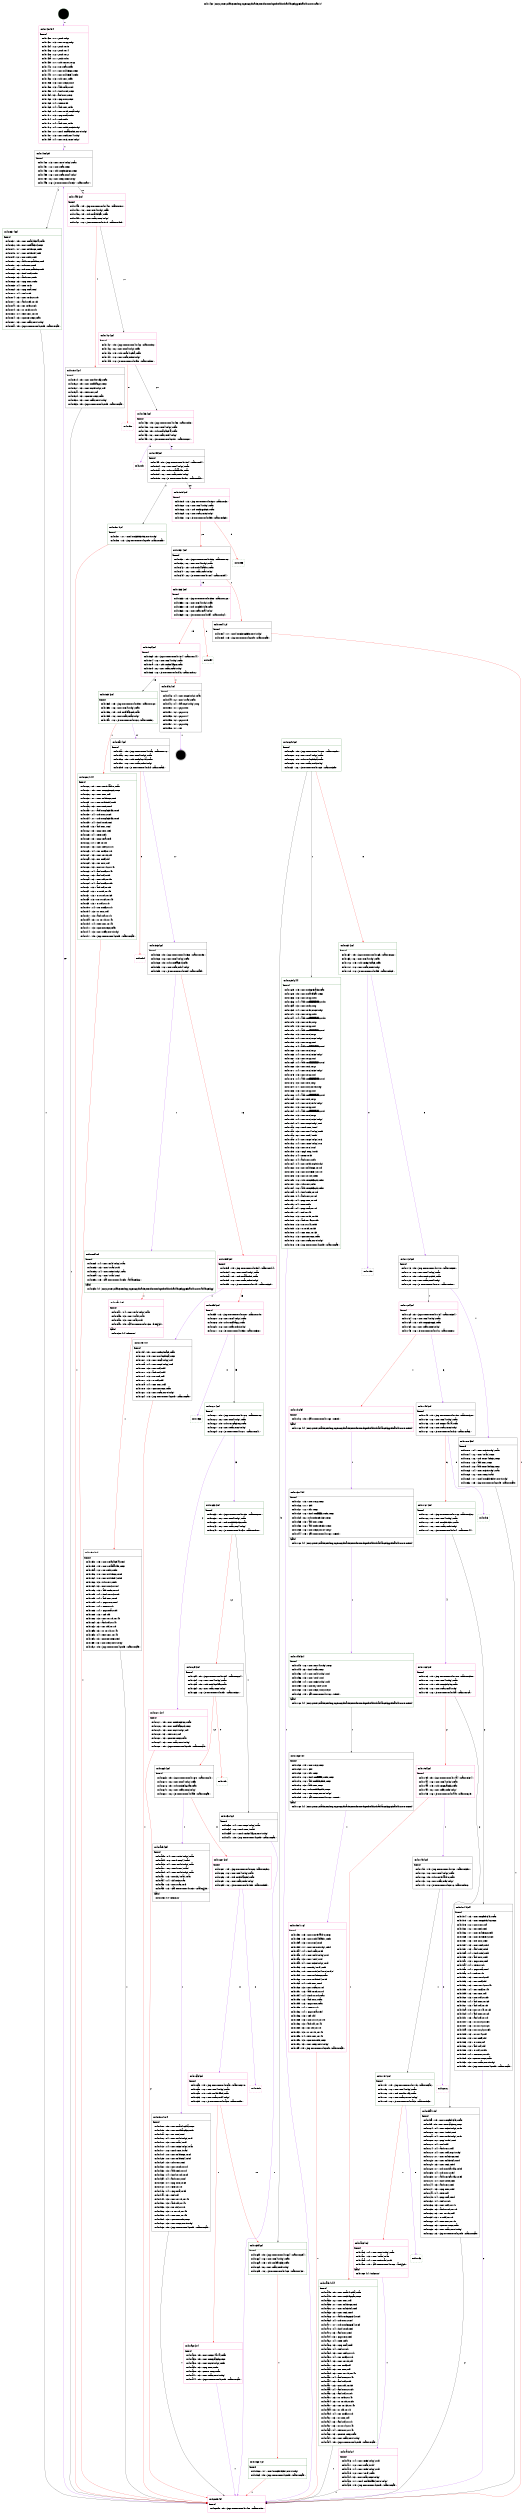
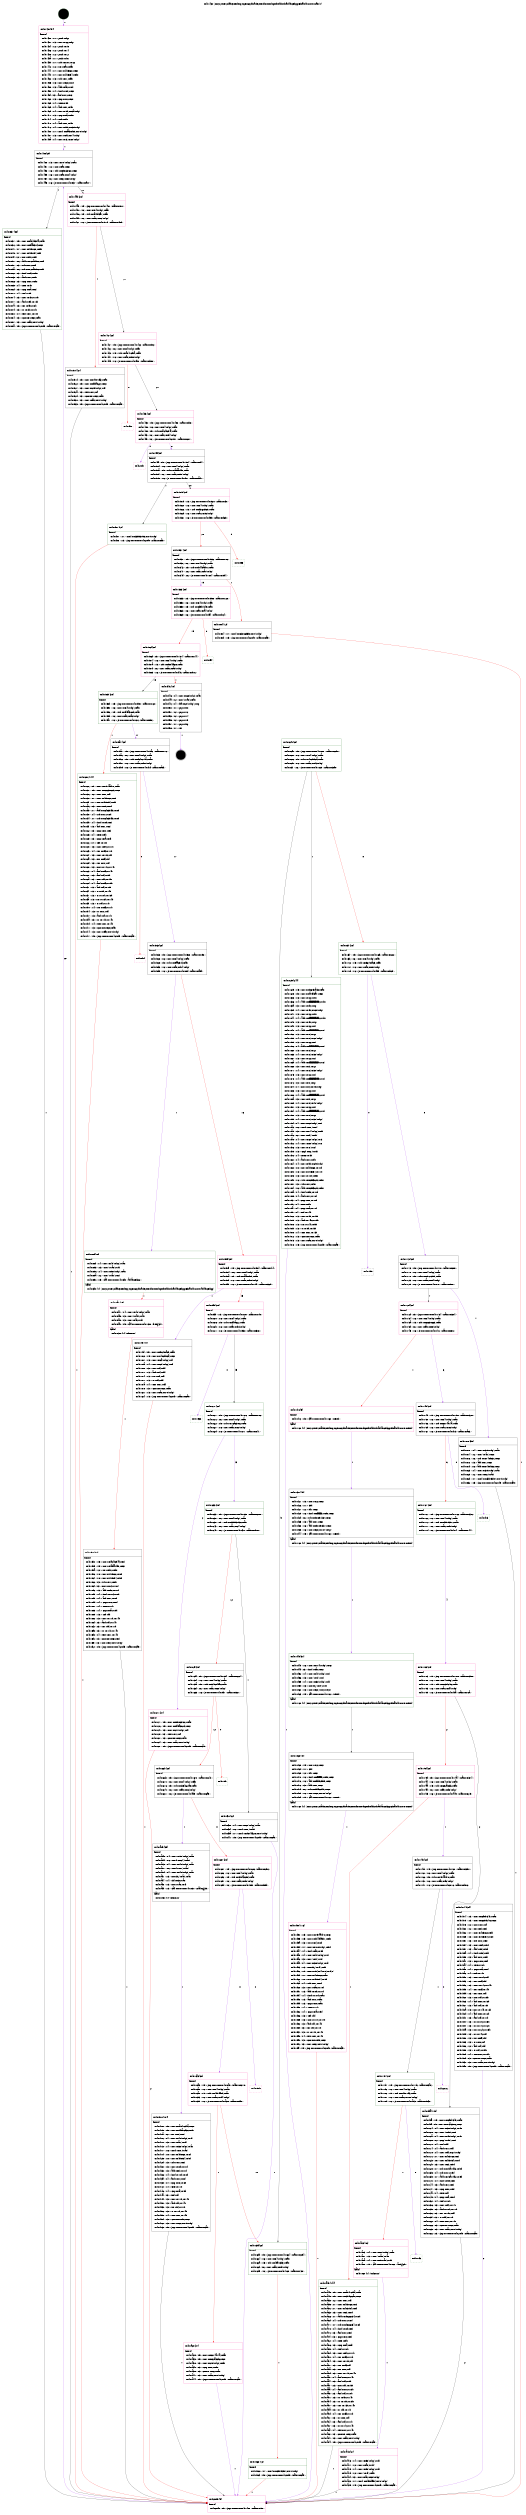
edge "0x401767 [28]" -> "0x401b74 [134]": removed, label "2"
